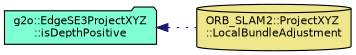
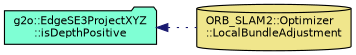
node "ORB_SLAM2::ProjectXYZ ::LocalBundleAdjustment": label "ORB_SLAM2::ProjectXYZ ::LocalBundleAdjustment" -> "ORB_SLAM2::Optimizer ::LocalBundleAdjustment"
